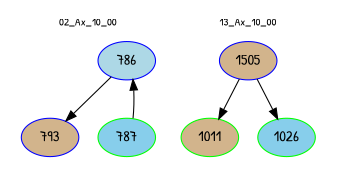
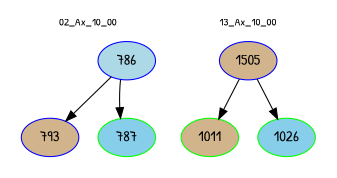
edge "787" -> "786": reversed
